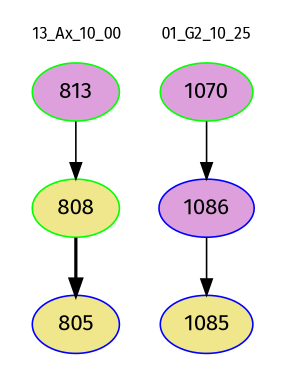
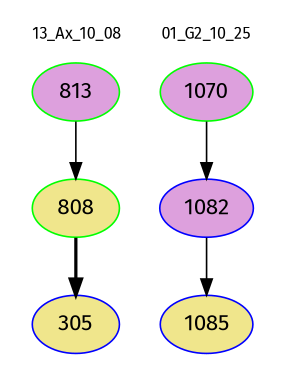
cluster "13_Ax_10_00": label "13_Ax_10_00" -> "13_Ax_10_08"
node "1086": label "1086" -> "1082"
node "805": label "805" -> "305"
